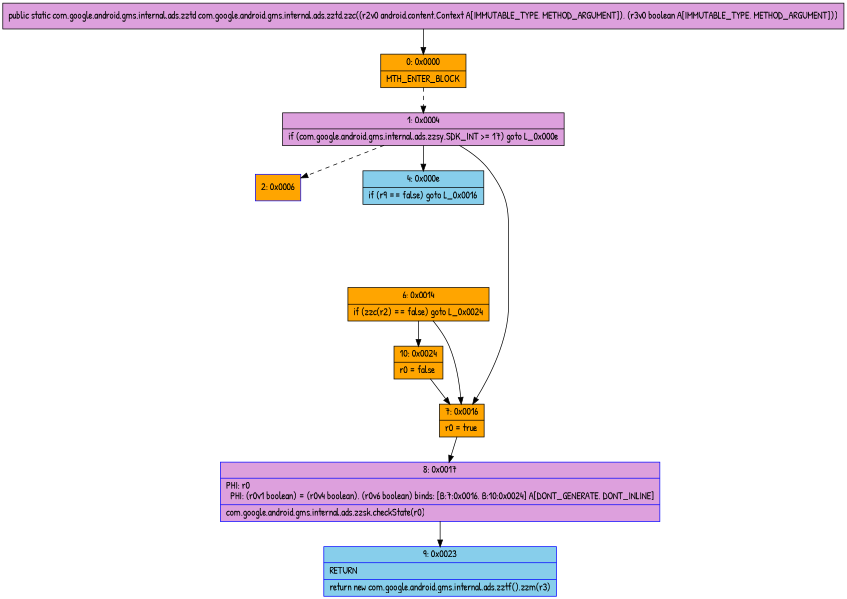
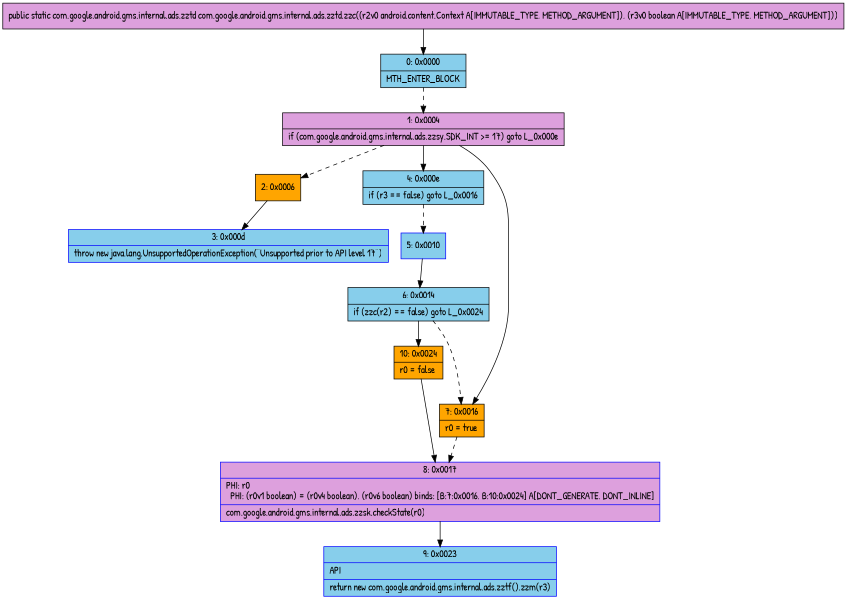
node "0: 0x0000": fillcolor orange -> skyblue
node "2: 0x0006": color blue -> black
node "4: 0x000e": text "if (r9 == false) goto L_0x0016" -> "if (r3 == false) goto L_0x0016"
node "3: 0x000d": added
node "5: 0x0010": added
node "6: 0x0014": fillcolor orange -> skyblue
edge "6: 0x0014" -> "7: 0x0016": style solid -> dashed
edge "10: 0x0024" -> "7: 0x0016": now "10: 0x0024" -> "8: 0x0017"
edge "7: 0x0016" -> "8: 0x0017": style solid -> dashed
node "9: 0x0023": text "RETURN" -> "API"
